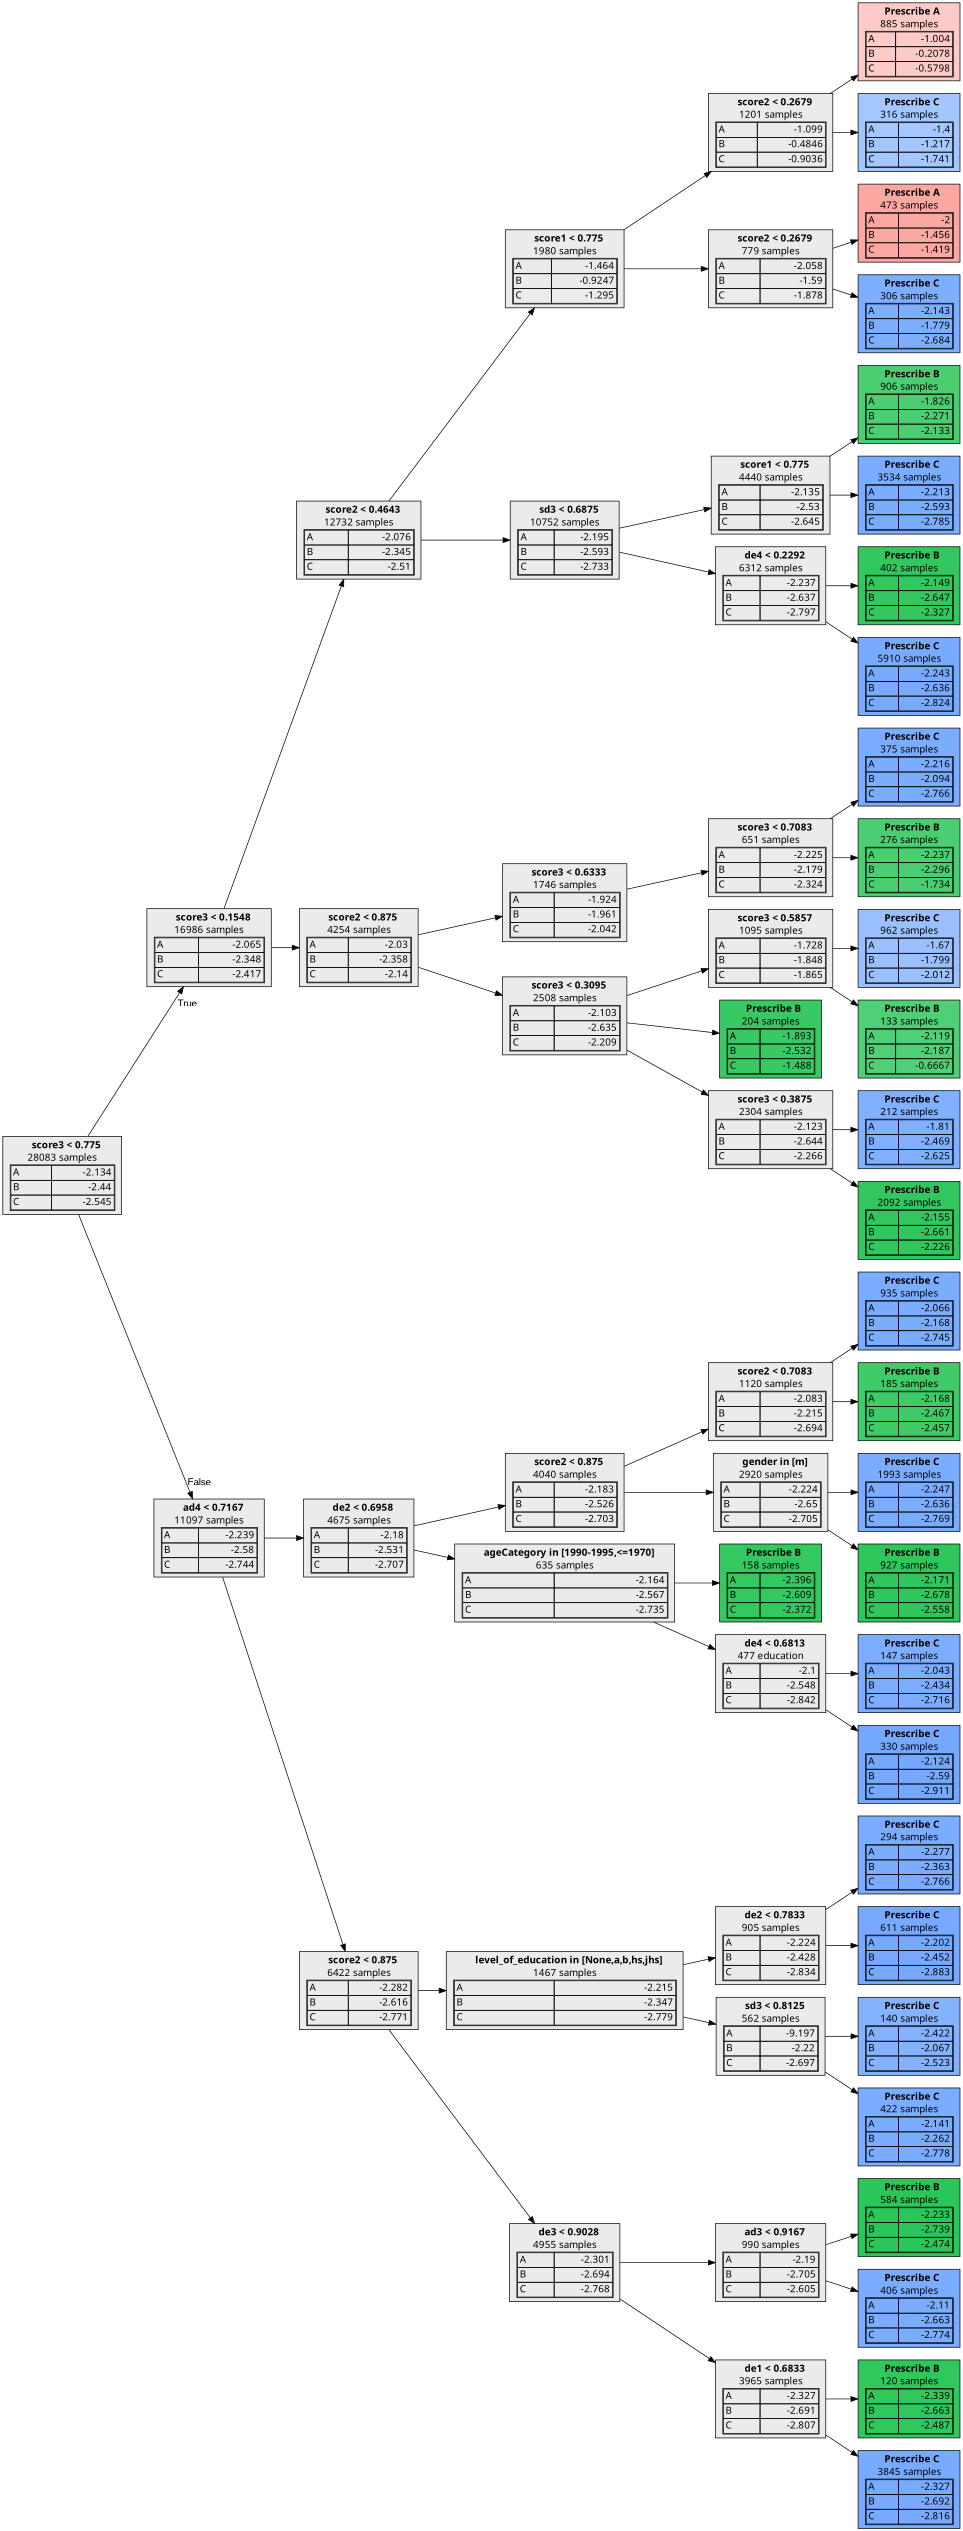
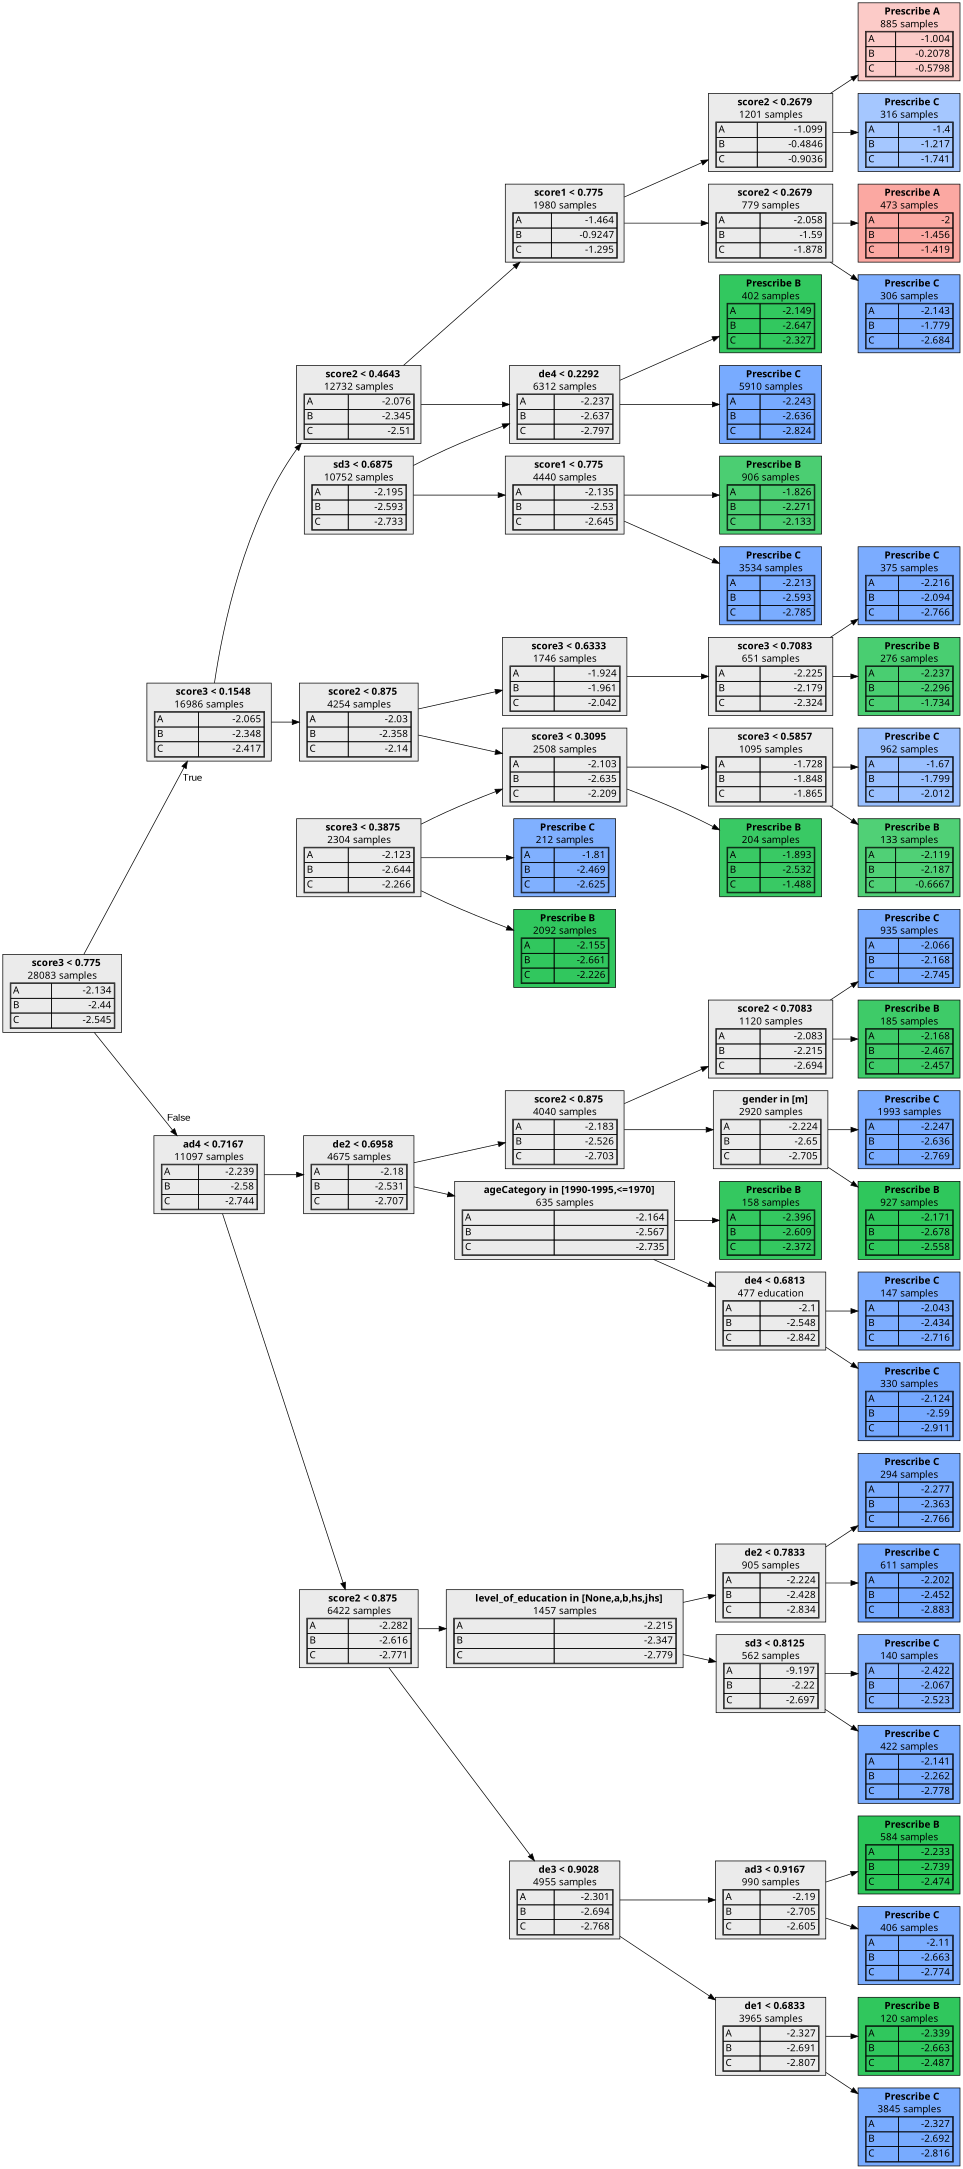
edge "score2 < 0.4643" -> "sd3 < 0.6875": now "score2 < 0.4643" -> "de4 < 0.2292"
edge "score3 < 0.3095" -> "score3 < 0.3875": reversed
node "level_of_education in [None,a,b,hs,jhs]": text "1467 samples" -> "1457 samples"
